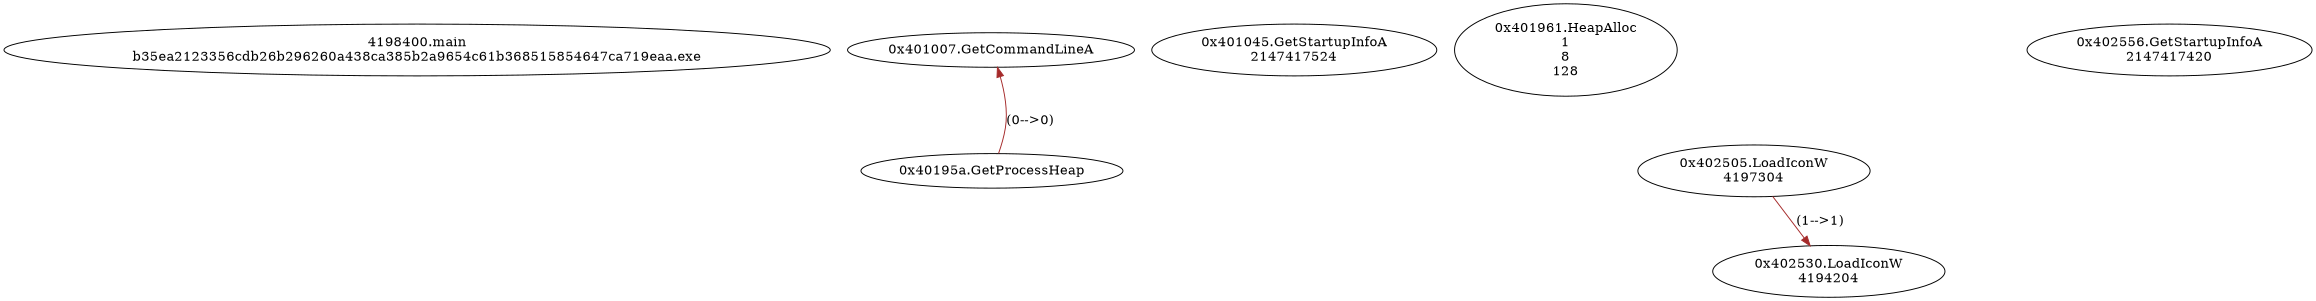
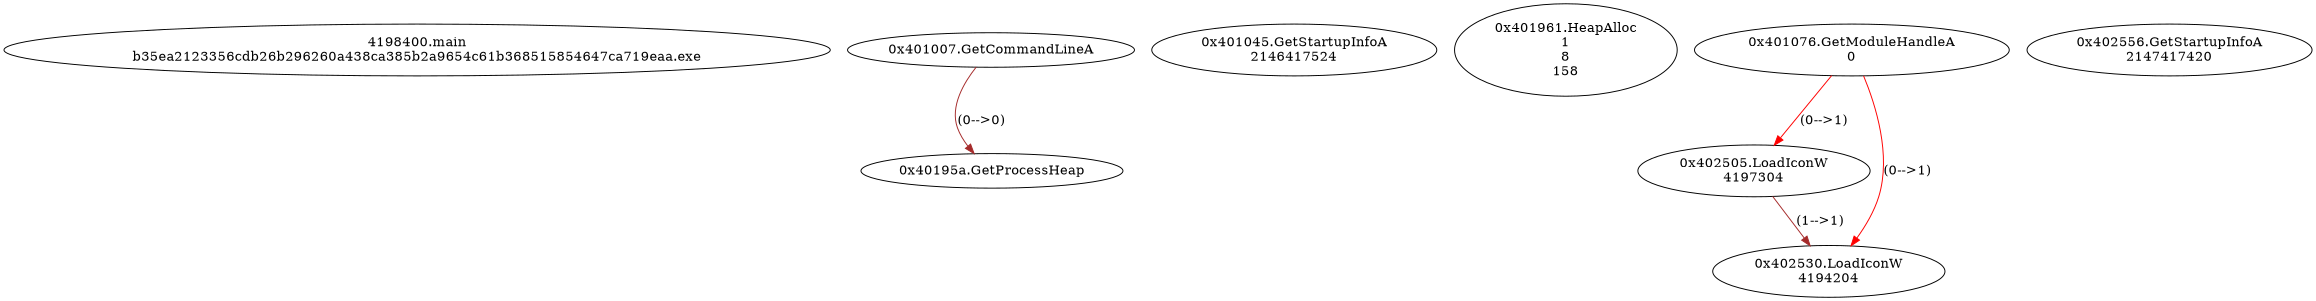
node "0x401045.GetStartupInfoA 2147417524": label "0x401045.GetStartupInfoA 2147417524" -> "0x401045.GetStartupInfoA 2146417524"
node "0x401961.HeapAlloc 1 8 128": label "0x401961.HeapAlloc 1 8 128" -> "0x401961.HeapAlloc 1 8 158"
node "0x401076.GetModuleHandleA 0": added
edge "0x40195a.GetProcessHeap" -> "0x401007.GetCommandLineA": reversed
